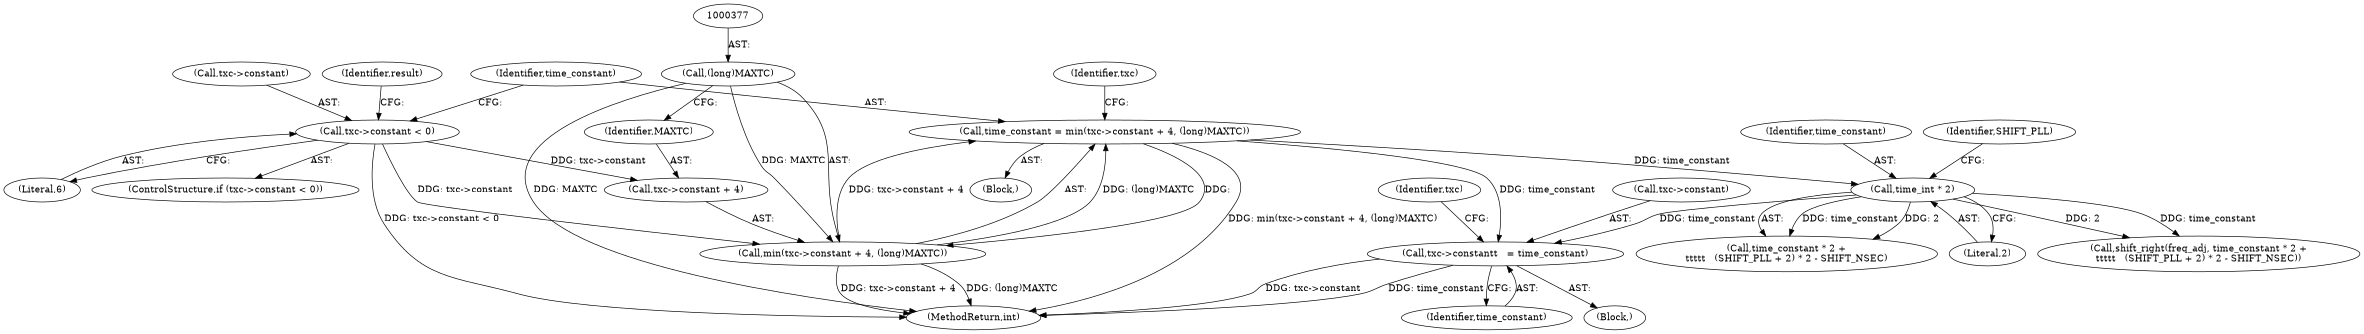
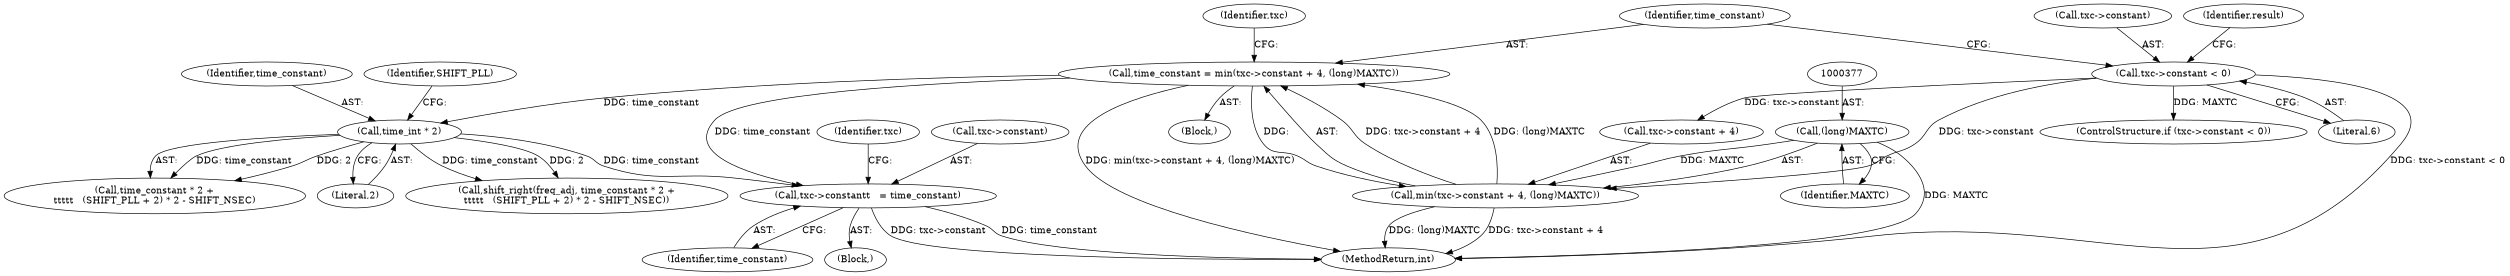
edge "(Identifier,MAXTC)" -> "(Call,txc->constant + 4)": now "(Identifier,MAXTC)" -> "(Call,(long)MAXTC)"
edge "(Call,txc->constant < 0)" -> "(ControlStructure,if (txc->constant < 0))": label "AST: " -> "DDG: MAXTC"
